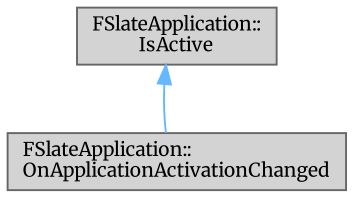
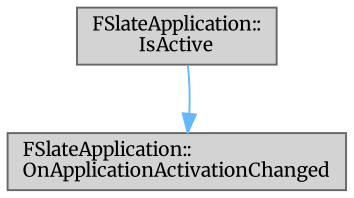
edge "FSlateApplication:: OnApplicationActivationChanged" -> "FSlateApplication:: IsActive": reversed
